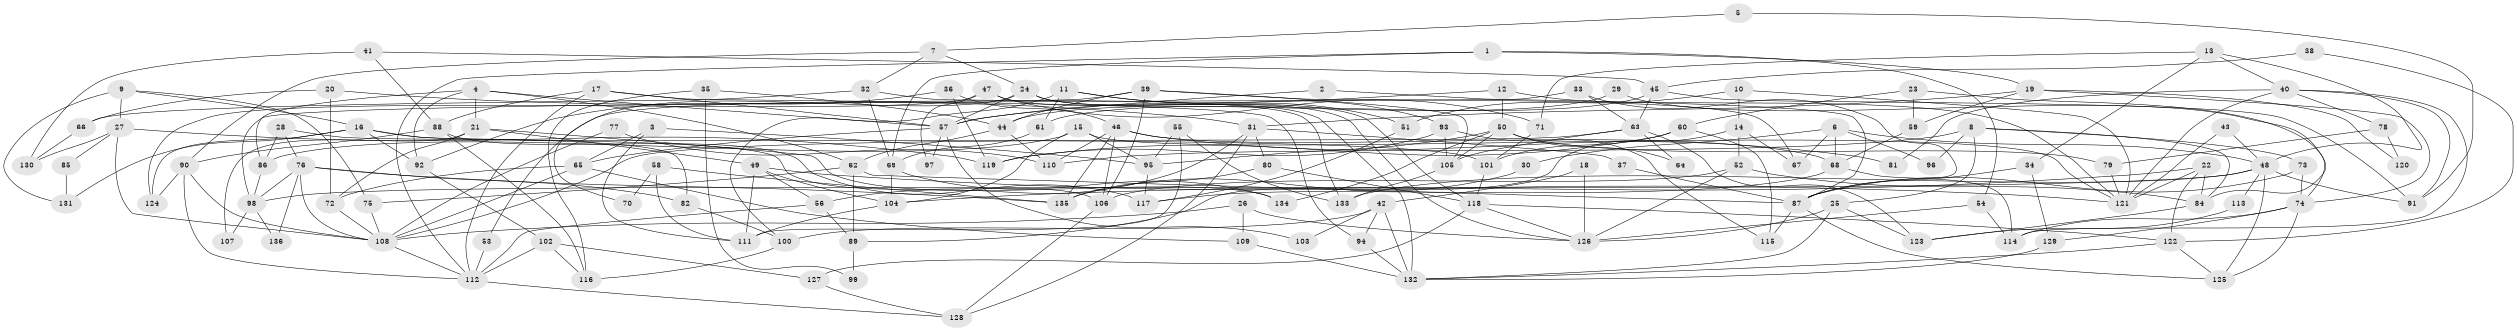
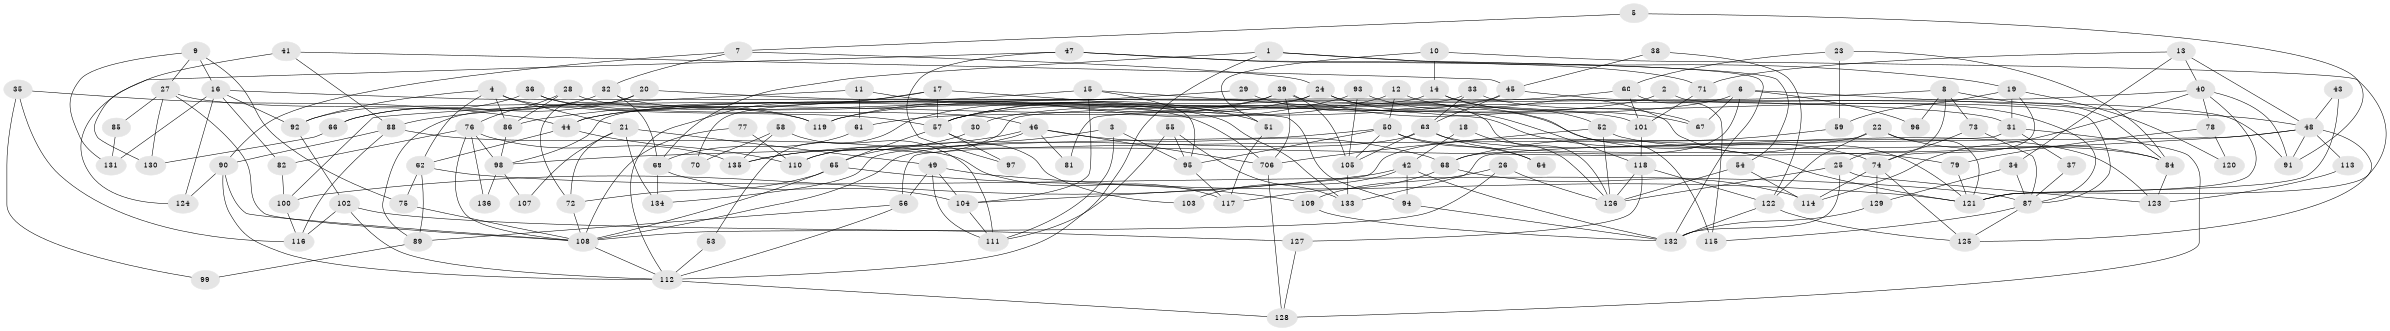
edge "11" -- "93": removed
node "80": removed
node "106": label "106" -> "706"
